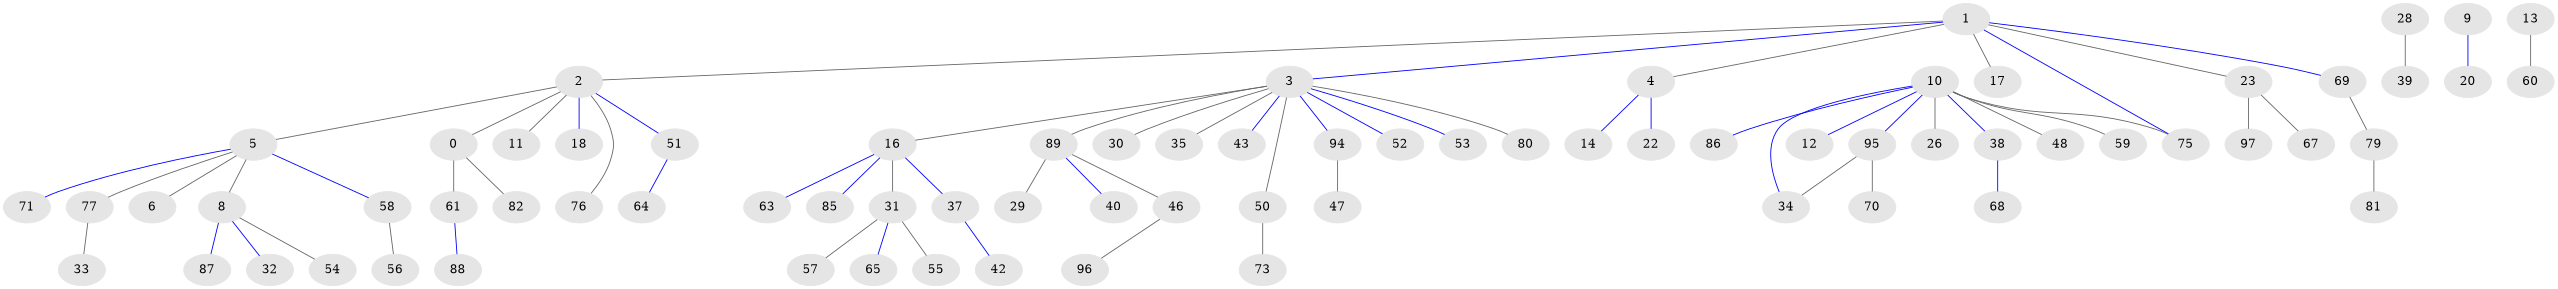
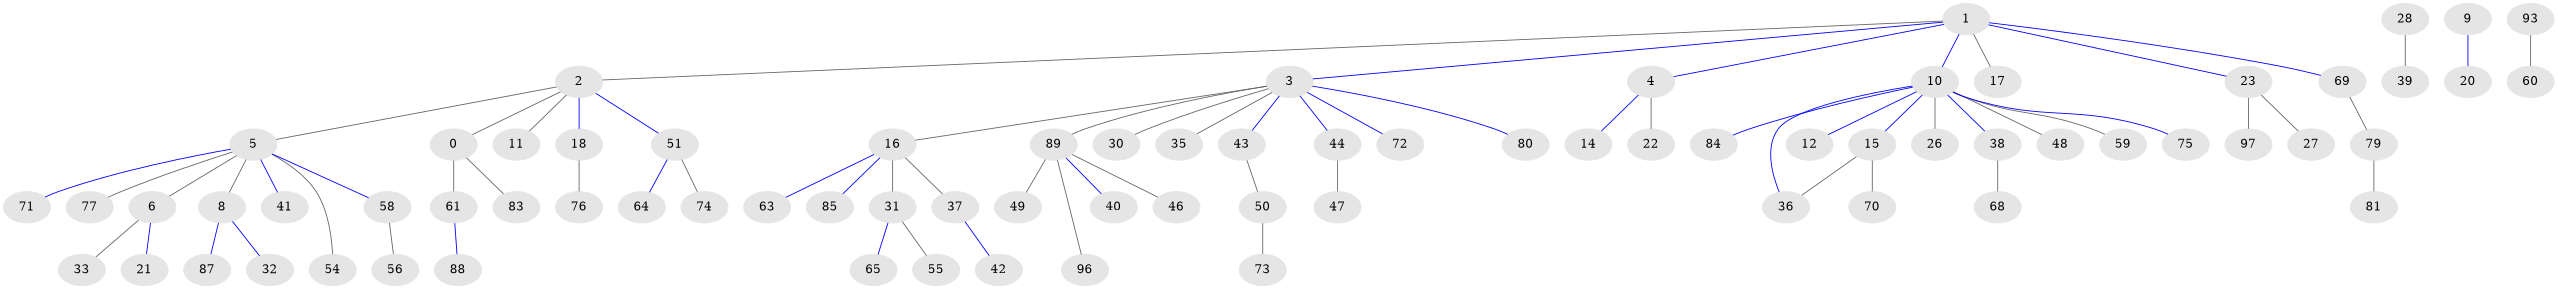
node "13": label "13" -> "93"
edge "1" -- "4": color gray40 -> blue
edge "1" -- "23": color gray40 -> blue
edge "1" -- "75": now "1" -- "10"
edge "3" -- "80": color gray40 -> blue
edge "4" -- "22": color blue -> gray40
edge "10" -- "75": color gray40 -> blue
edge "2" -- "76": now "18" -- "76"
edge "3" -- "50": now "43" -- "50"
node "94": label "94" -> "44"
node "52": label "52" -> "72"
node "53": removed
node "86": label "86" -> "84"
node "95": label "95" -> "15"
node "67": label "67" -> "27"
edge "16" -- "37": color blue -> gray40
edge "38" -- "68": color blue -> gray40
node "41": added
node "82": label "82" -> "83"
node "74": added
node "29": label "29" -> "49"
node "34": label "34" -> "36"
edge "77" -- "33": now "6" -- "33"
edge "8" -- "54": now "5" -- "54"
edge "46" -- "96": now "89" -- "96"
node "21": added
node "57": removed
